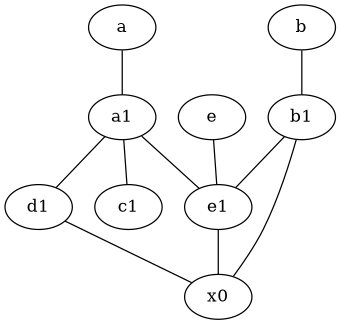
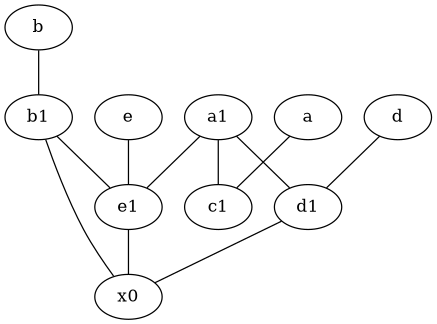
edge "a" -- "a1": now "a" -- "c1"
node "d": added
